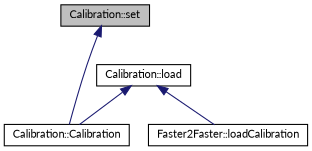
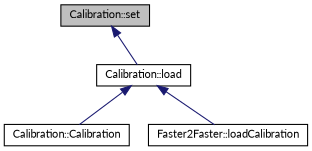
edge "Calibration::Calibration" -> "Calibration::set": now "Calibration::load" -> "Calibration::set"
